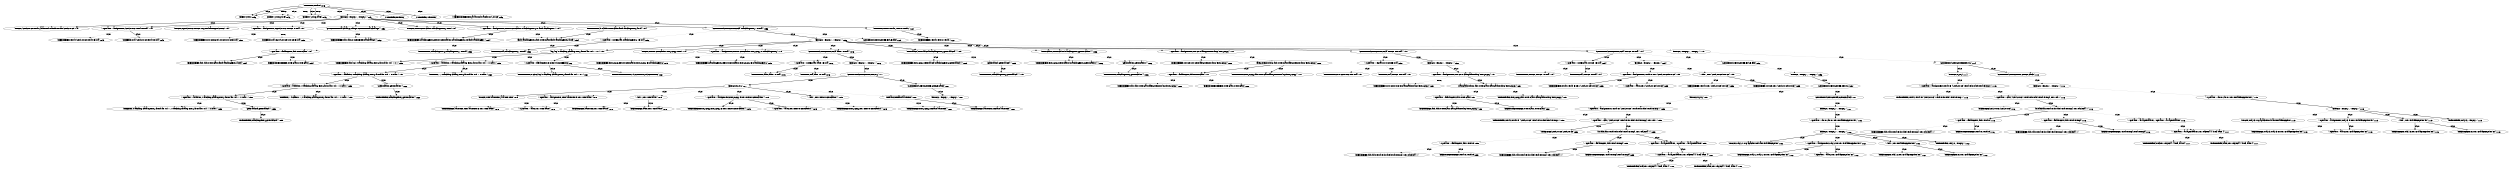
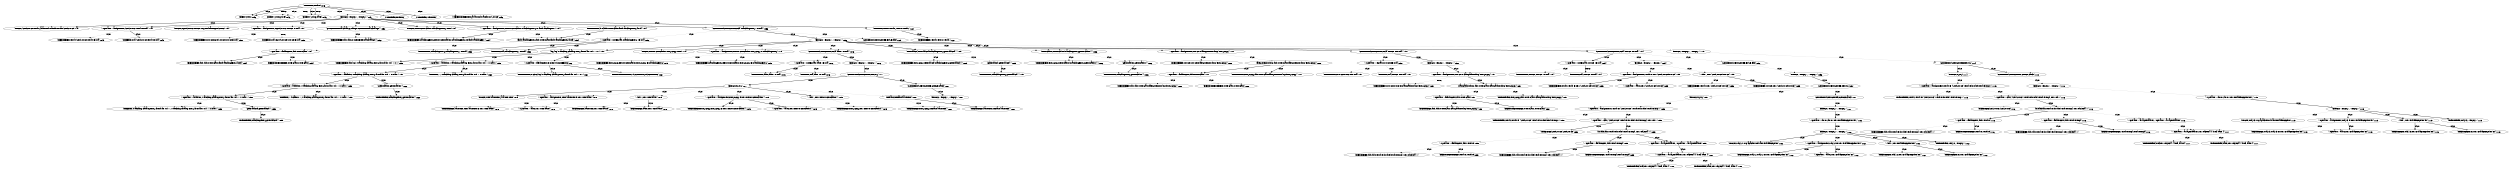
edge "(<operator>.notEquals,matchingEntry != null)" -> "(IDENTIFIER,matchingEntry,matchingEntry != null)": style dotted -> bold
edge "(<operator>.notEquals,source != null)" -> "(LITERAL,null,source != null)": label "AST: " -> "DDG: "
